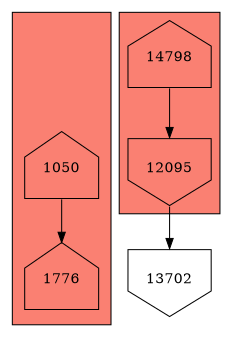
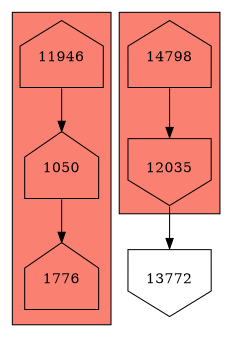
node "11946": added
node "12095": label "12095" -> "12035"
node "13702": label "13702" -> "13772"
